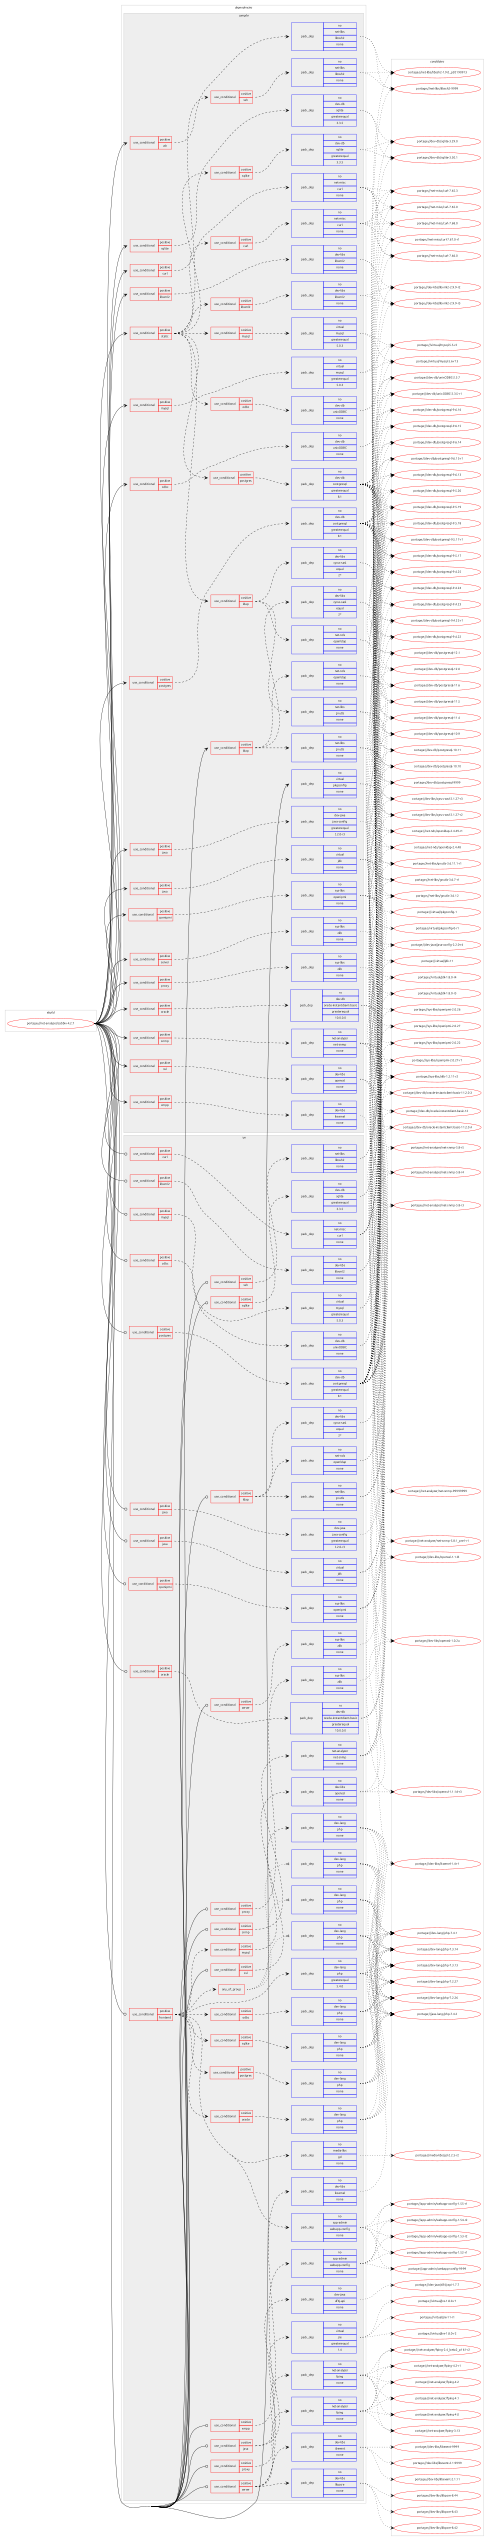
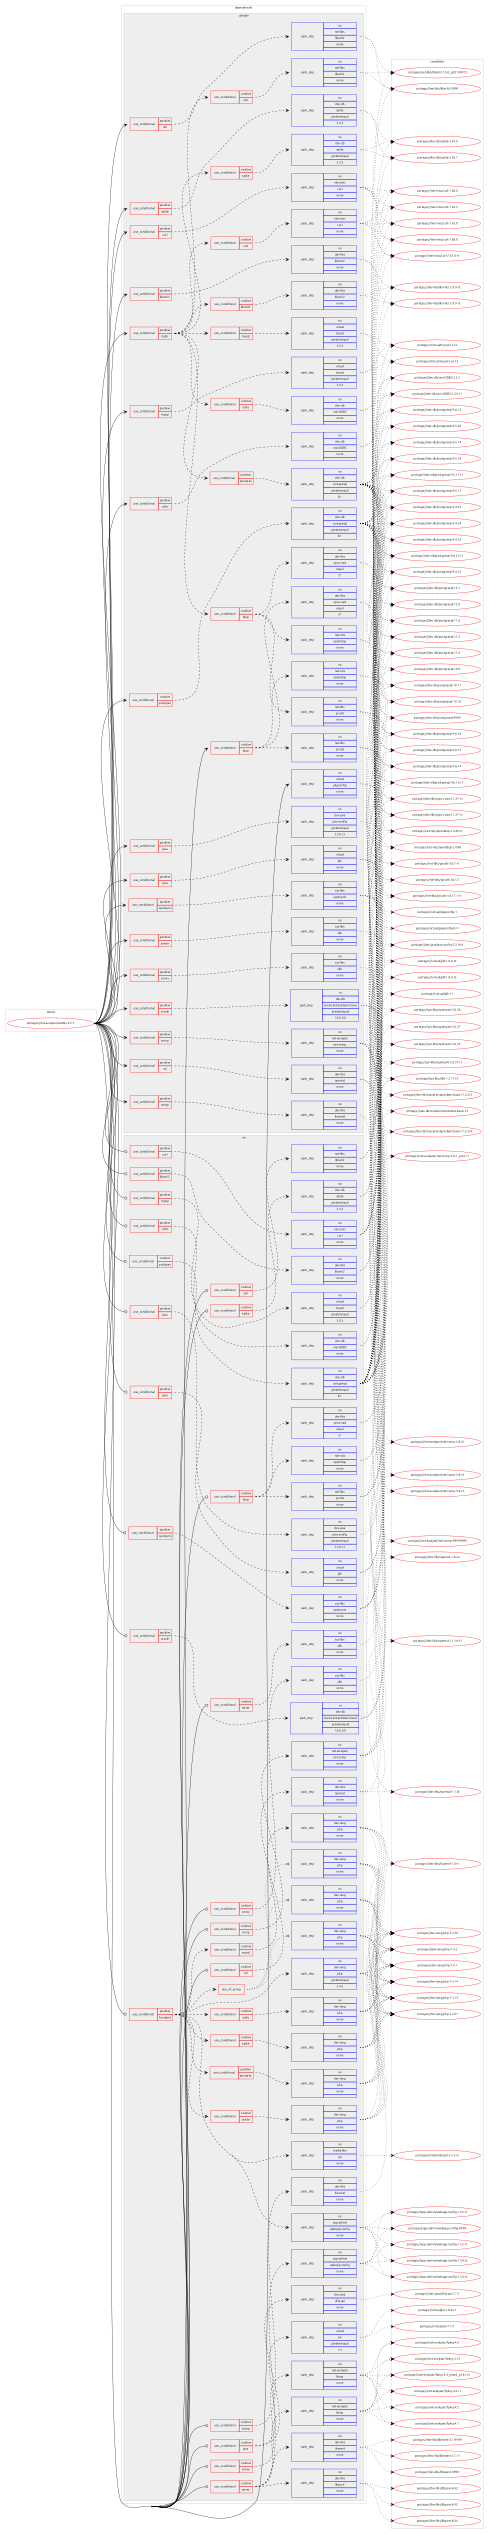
node "portage://virtual/jre-1.8.0-r2": removed
